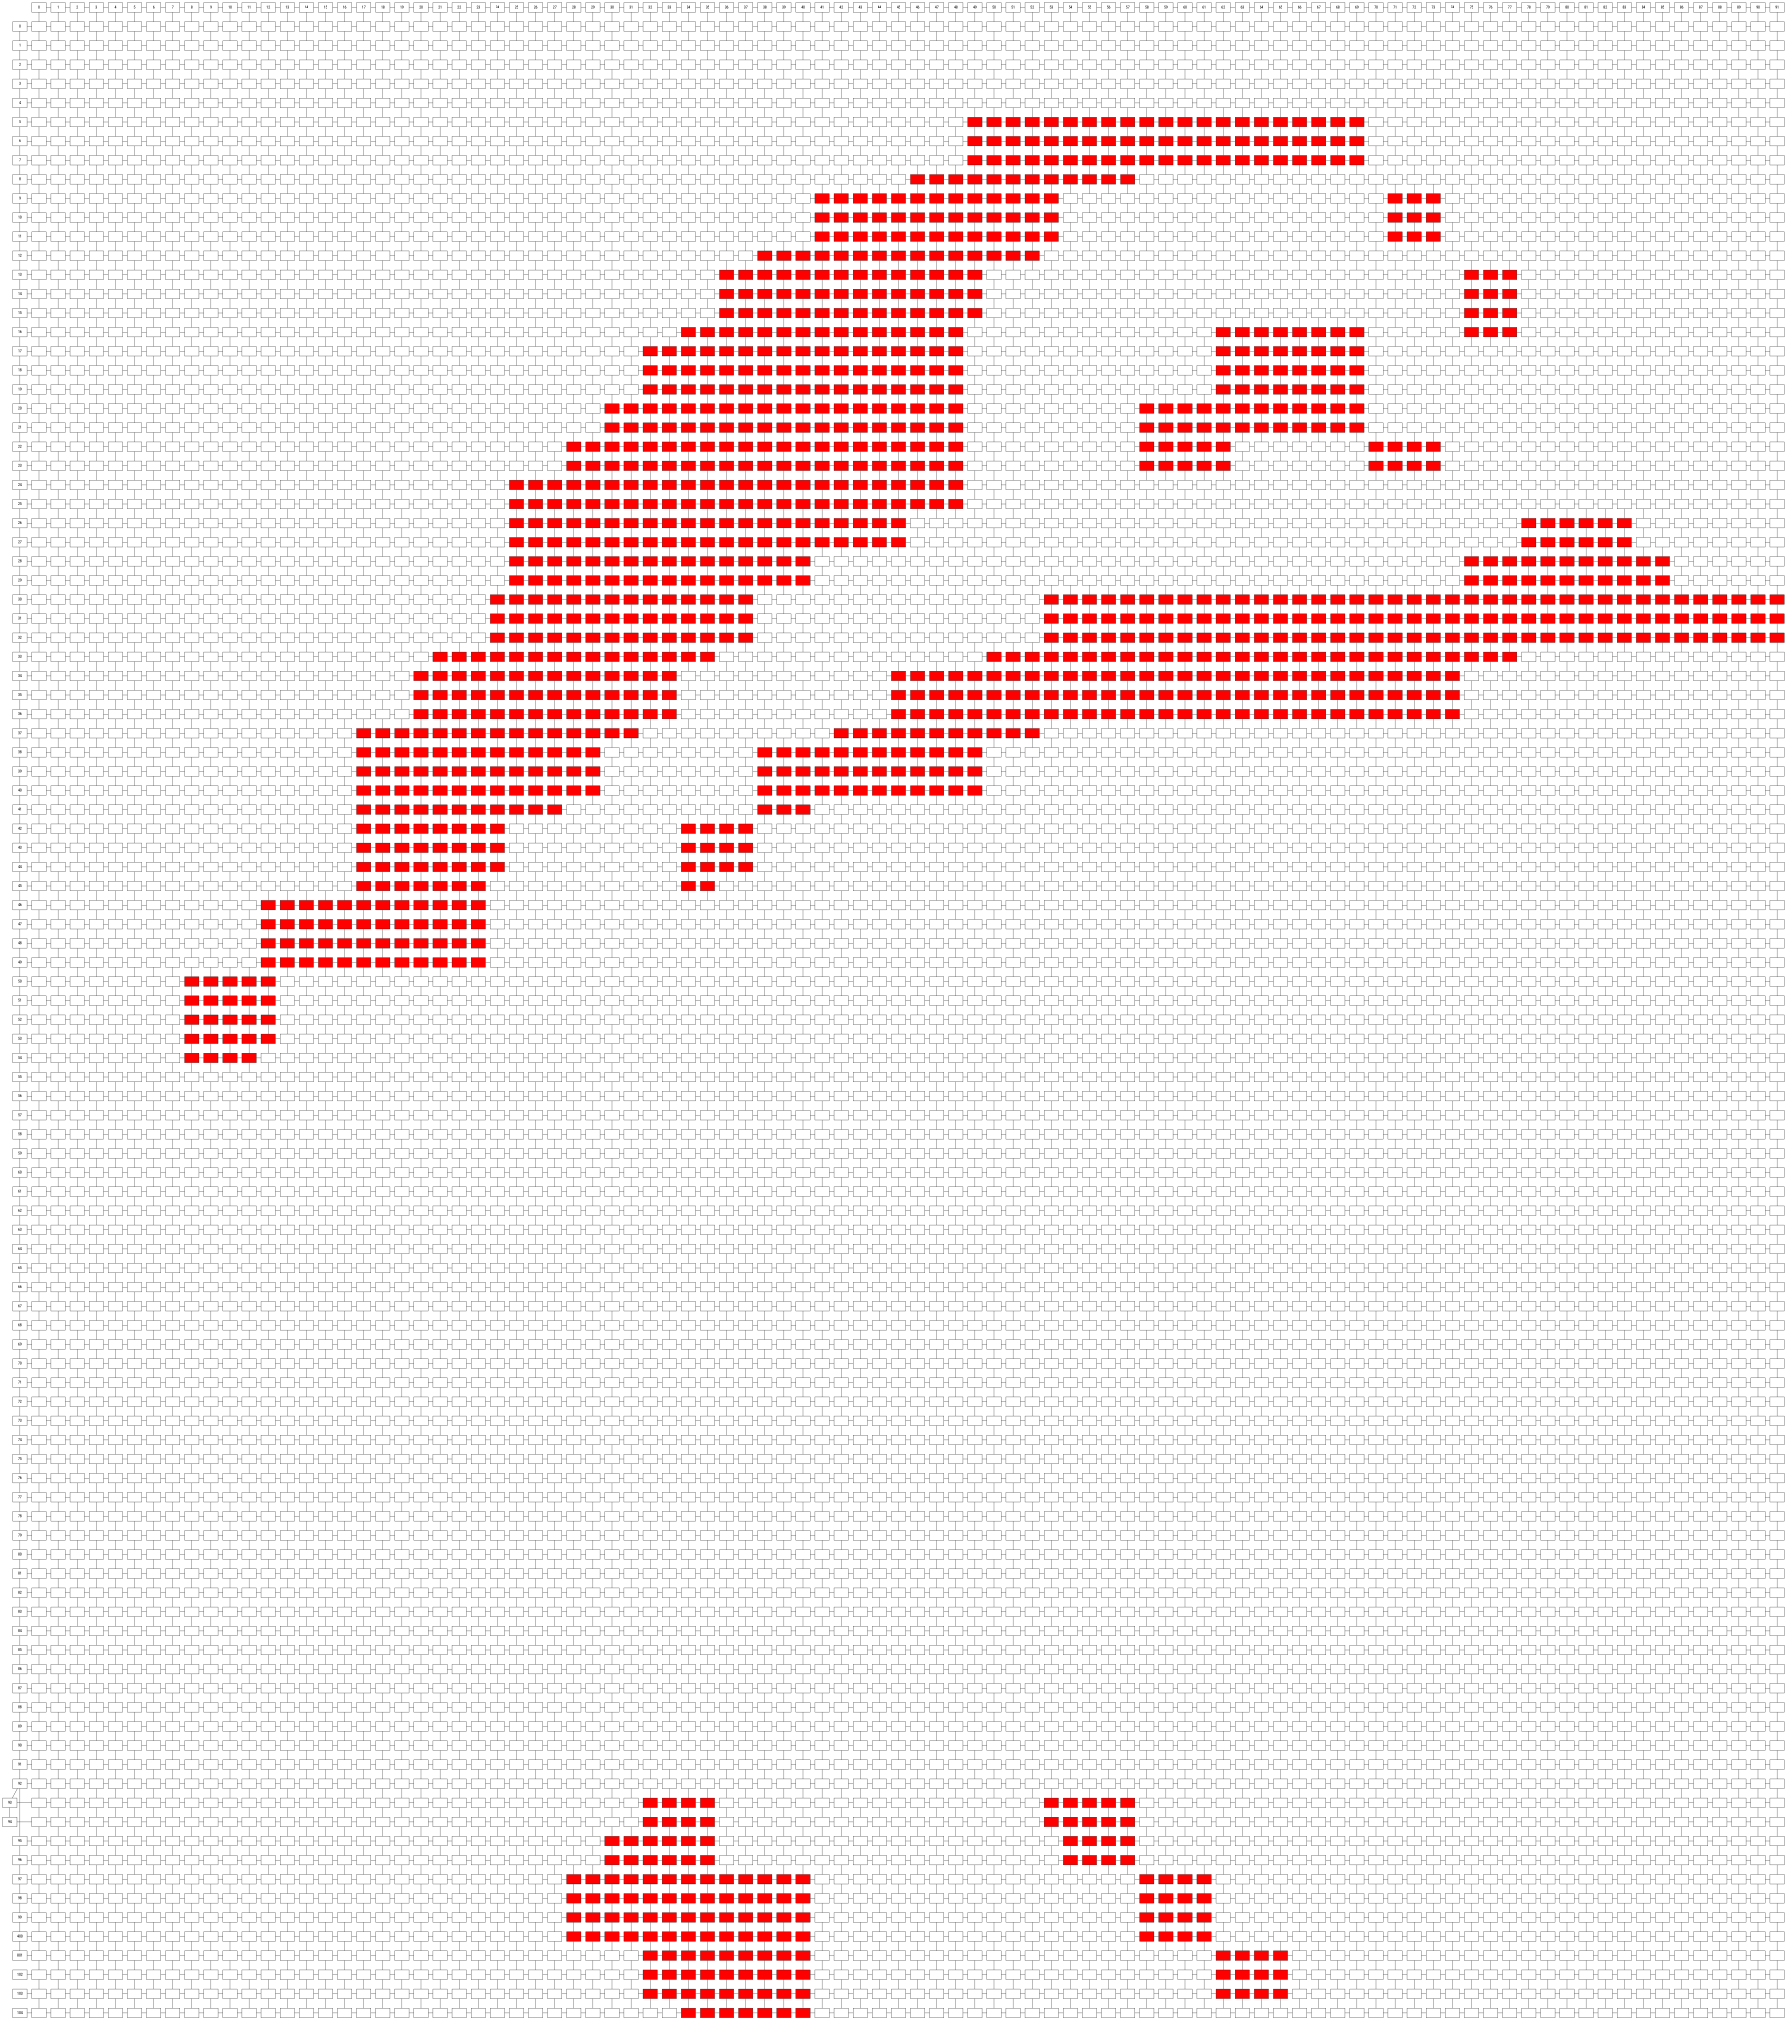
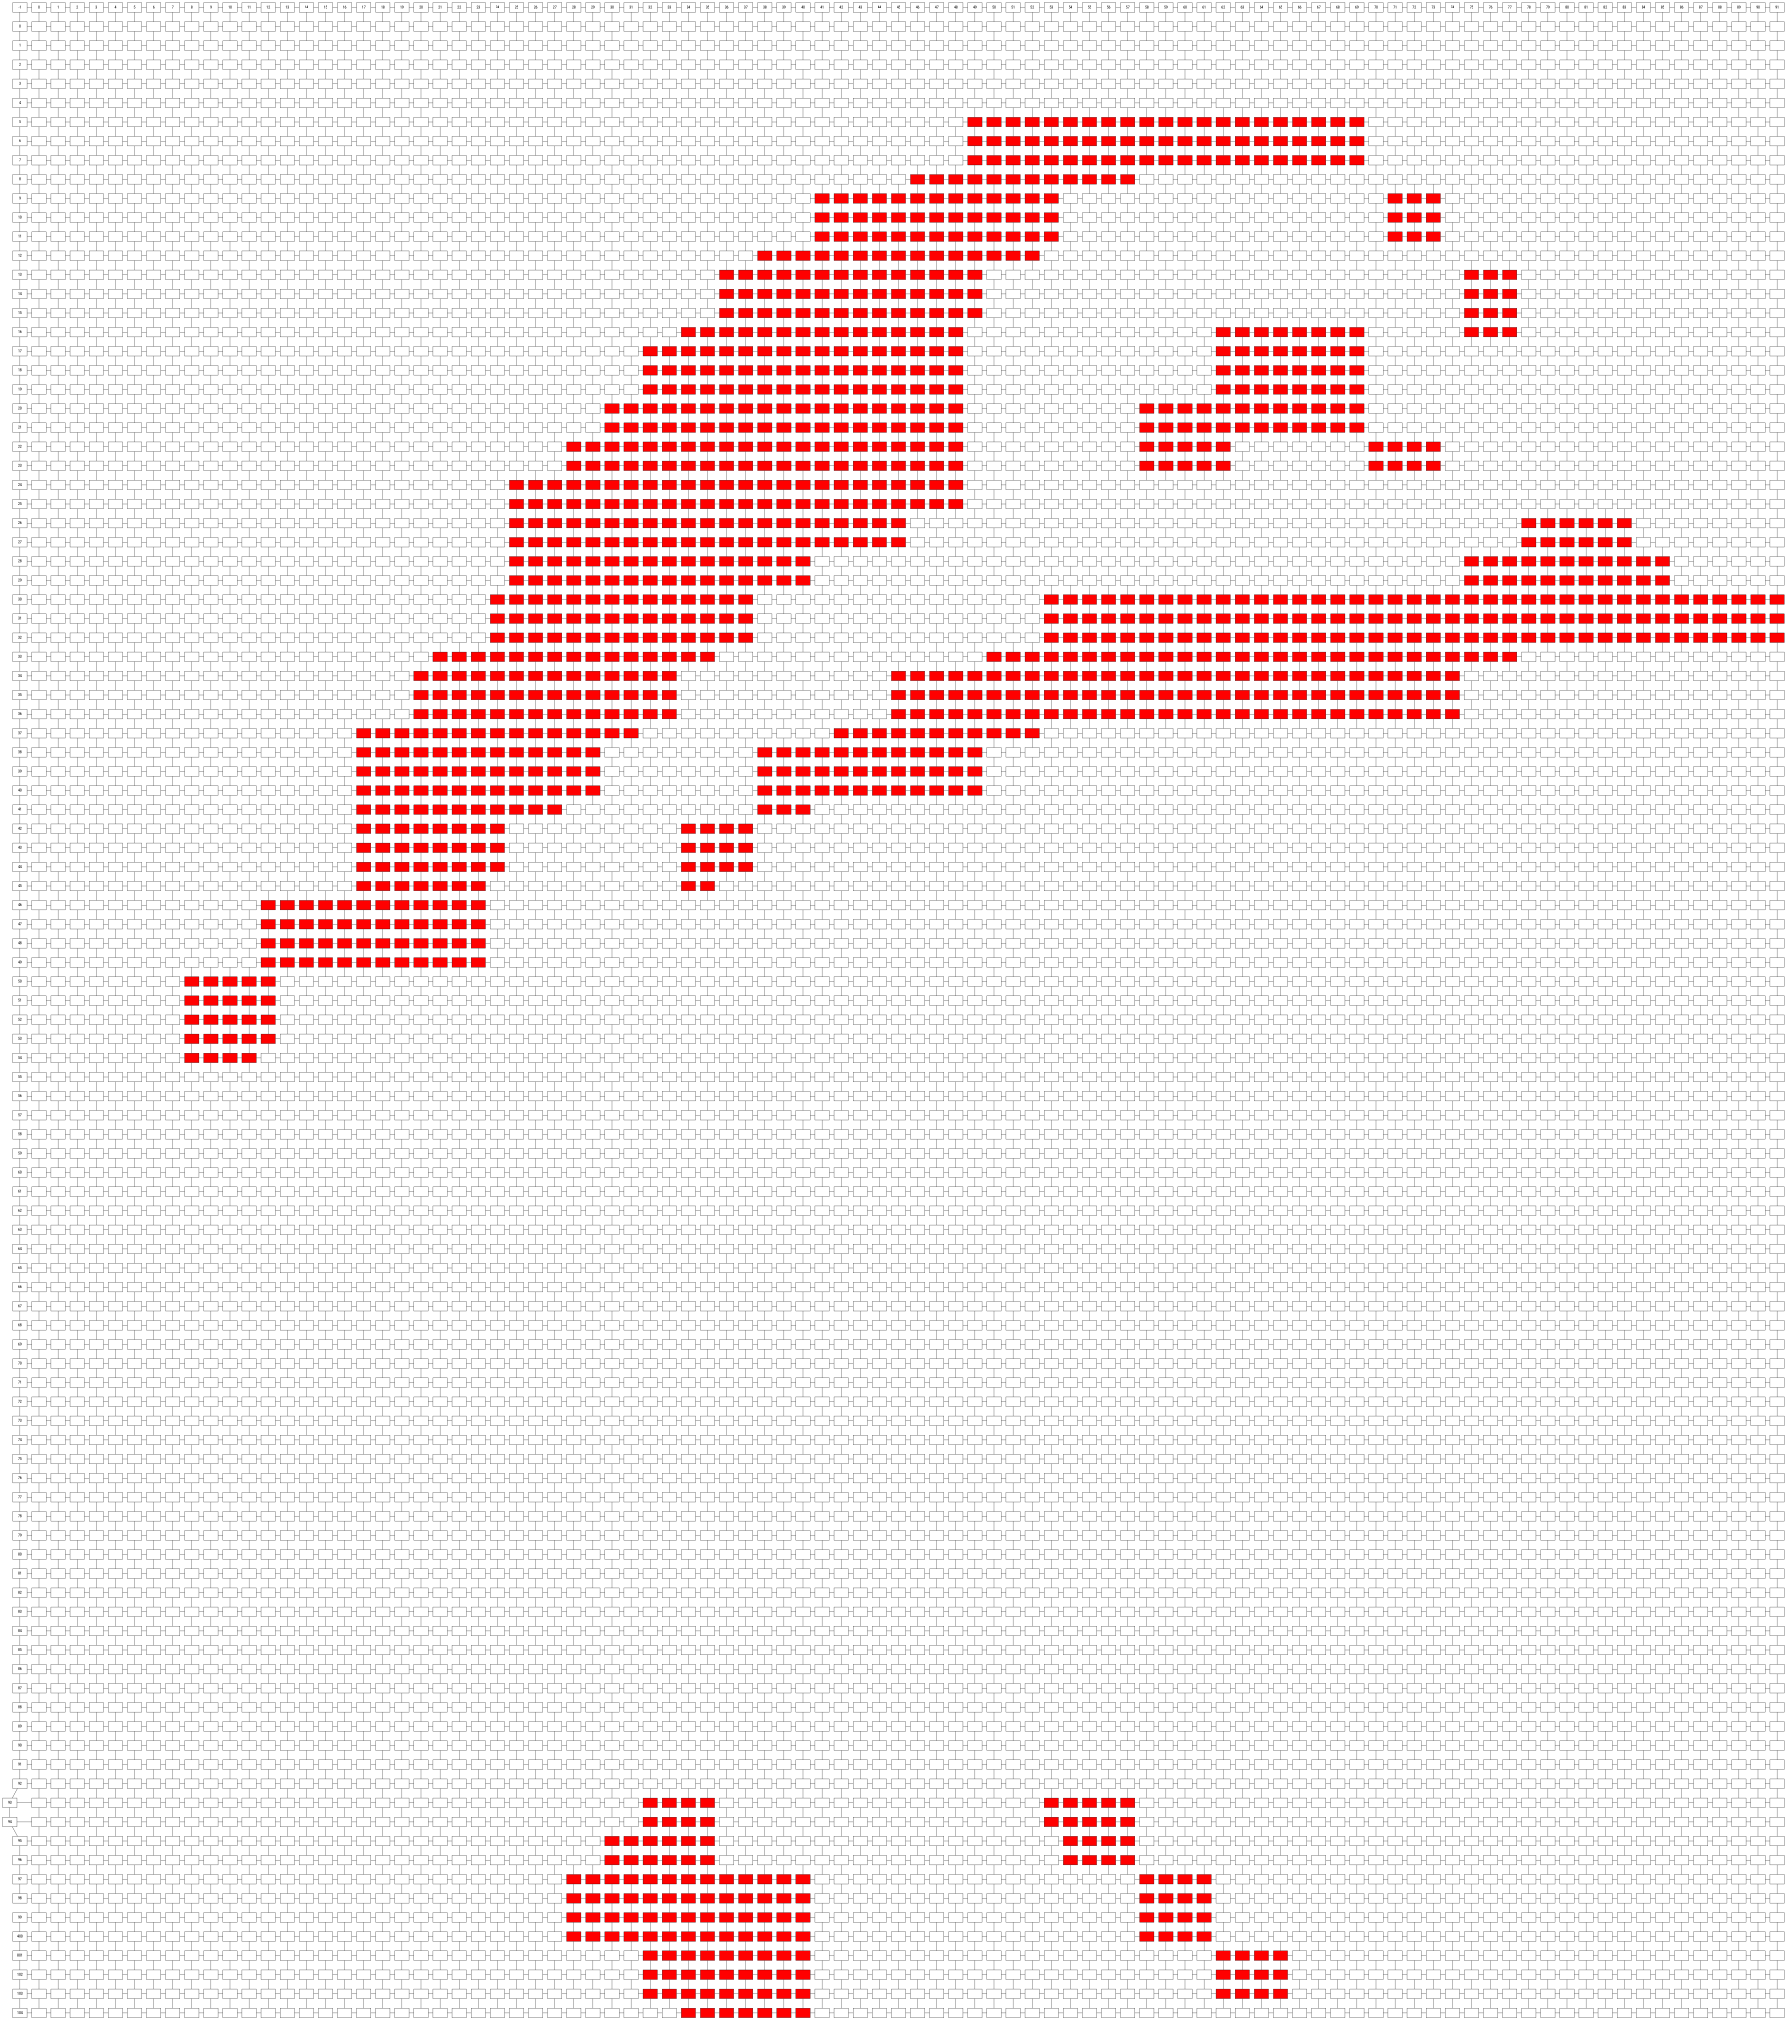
node "-1": added
edge "92" -- "95": now "94" -- "95"
edge "98" -- "99": removed
edge "801" -- "102": added
edge "102" -- "103": added
edge "103" -- "104": added
